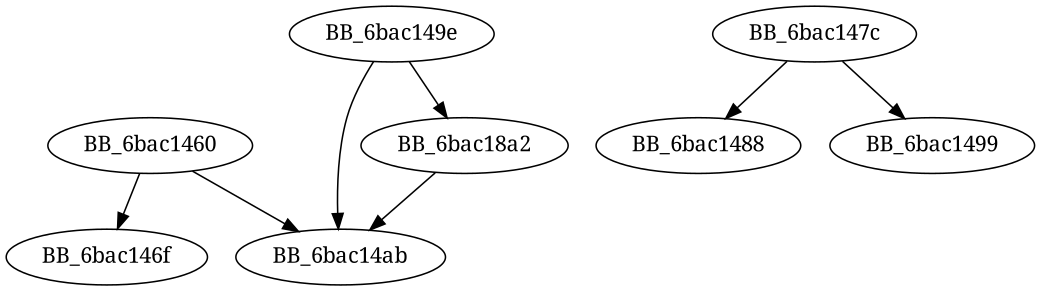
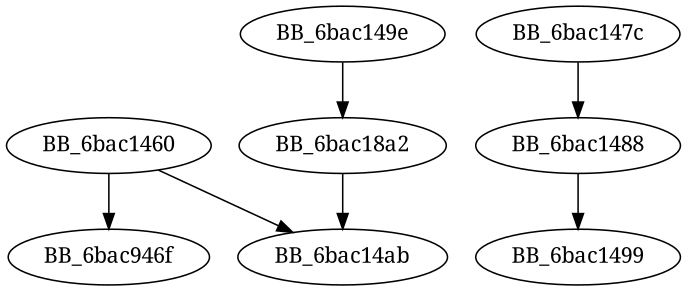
edge "BB_6bac147c" -> "BB_6bac1499": now "BB_6bac1488" -> "BB_6bac1499"
edge "BB_6bac149e" -> "BB_6bac14ab": removed
node "BB_6bac146f": label "BB_6bac146f" -> "BB_6bac946f"
